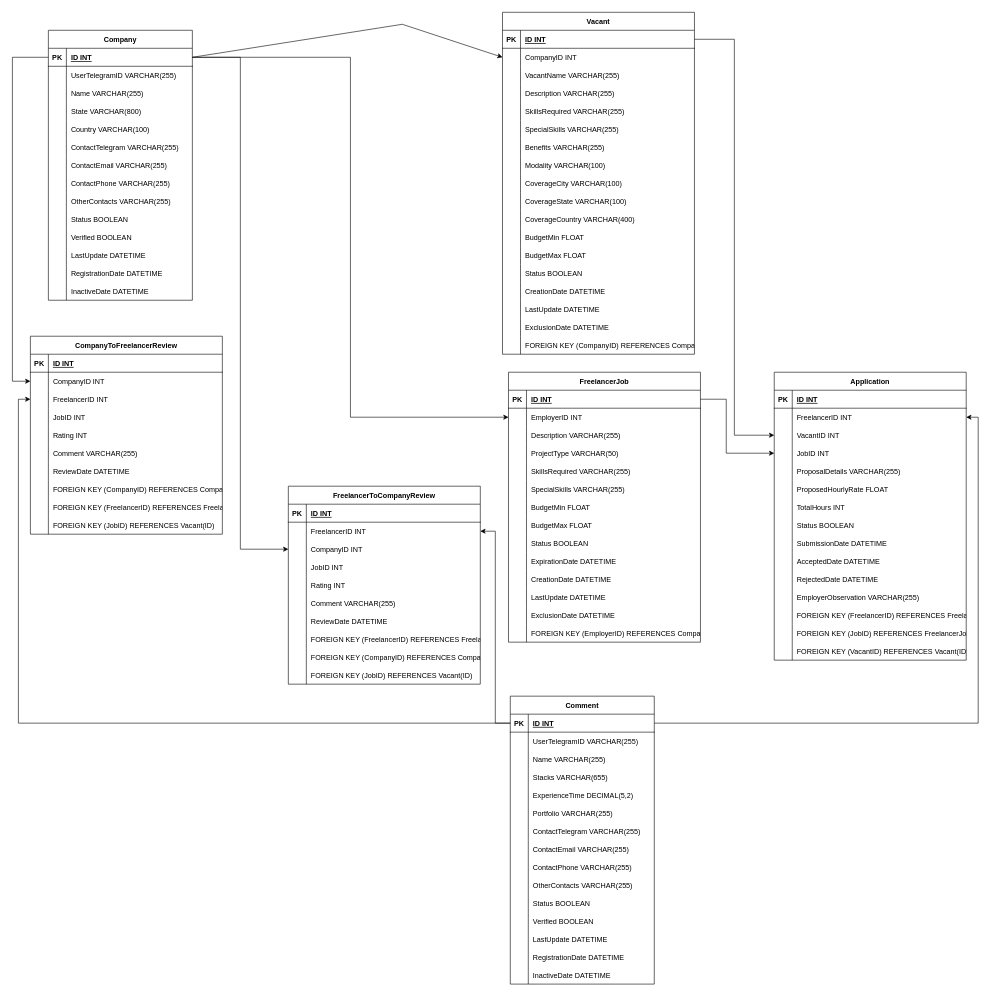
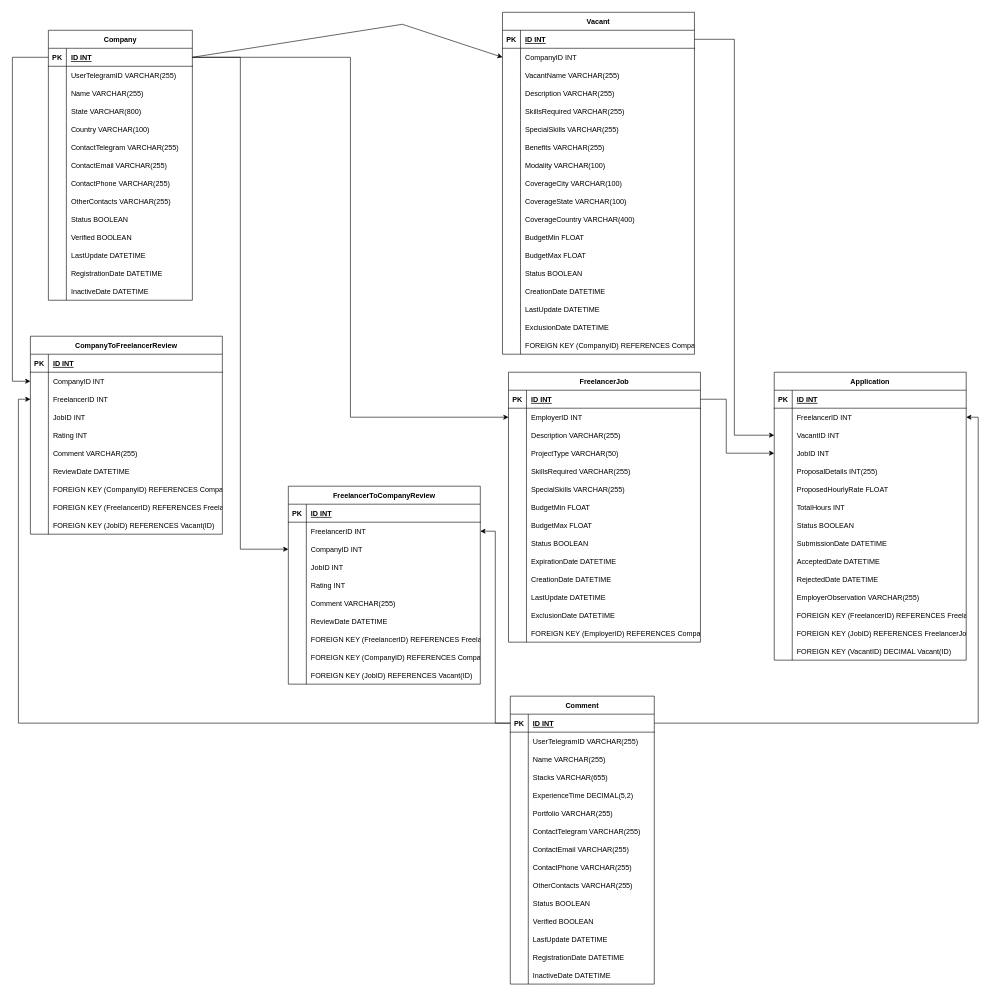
node "ProposalDetails VARCHAR(255)": label "ProposalDetails VARCHAR(255)" -> "ProposalDetails INT(255)"
node "FOREIGN KEY (VacantID) REFERENCES Vacant(ID)": label "FOREIGN KEY (VacantID) REFERENCES Vacant(ID)" -> "FOREIGN KEY (VacantID) DECIMAL Vacant(ID)"
